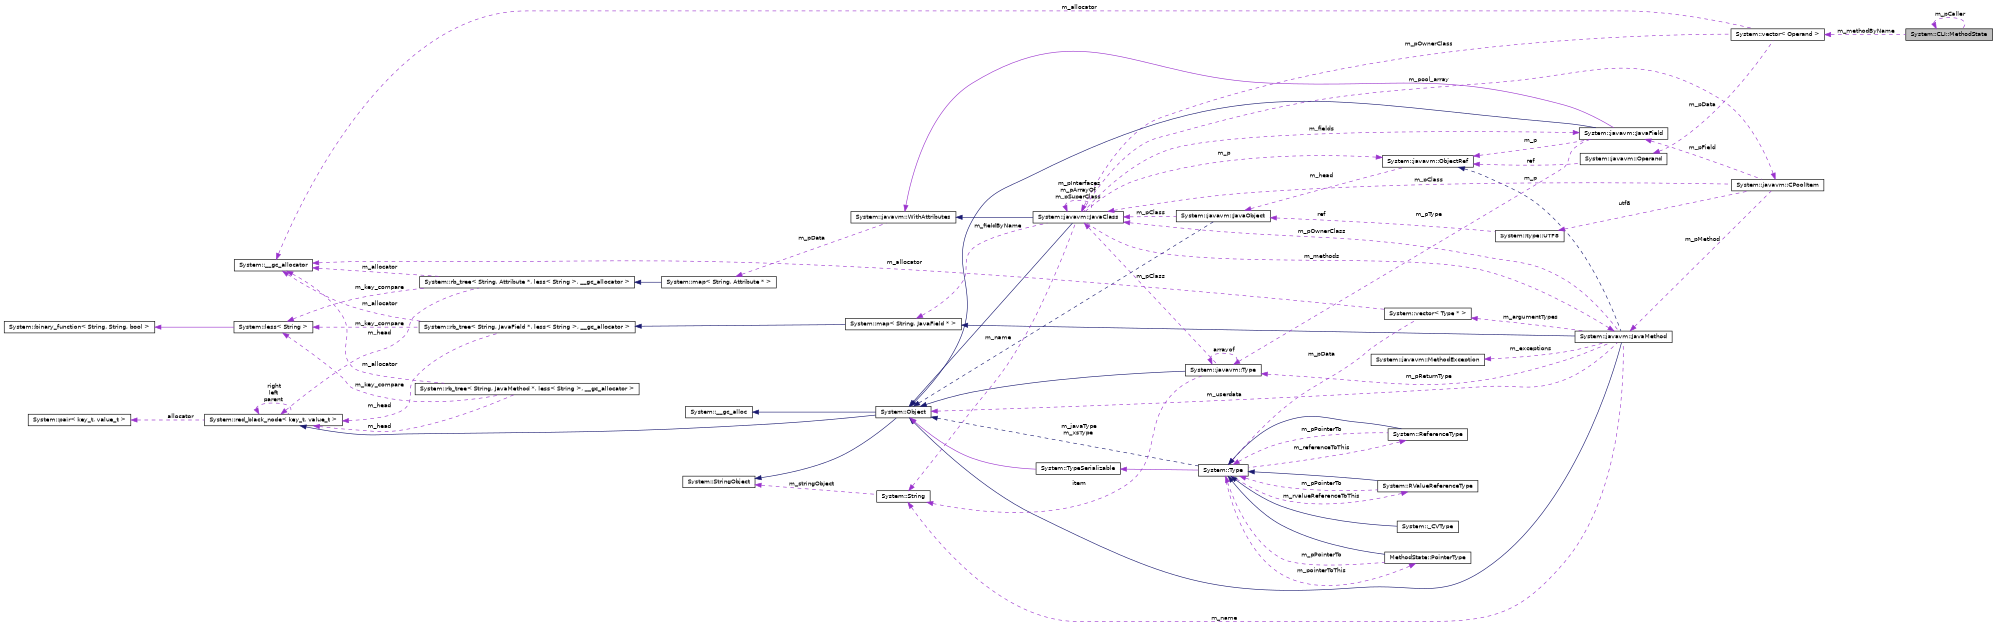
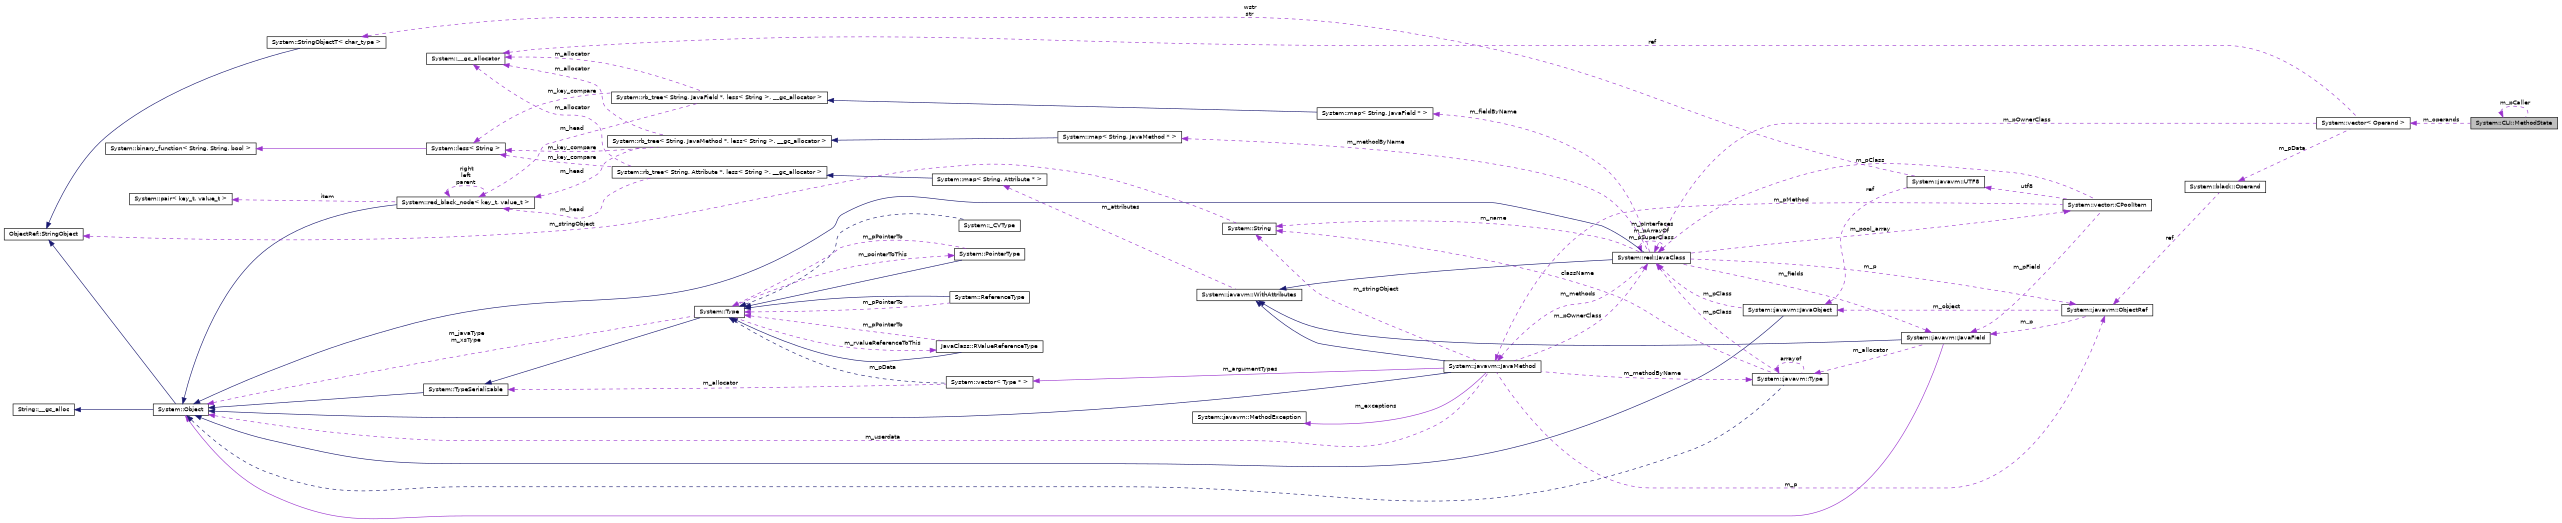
edge "System::vector< Operand >" -> "System::__gc_allocator": label " m_allocator" -> " ref"
edge "System::CLI::MethodState" -> "System::vector< Operand >": label " m_methodByName" -> " m_operands"
node "System::StringObjectT< char_type >": added
edge "System::javavm::JavaField" -> "System::javavm::WithAttributes": color darkorchid3 -> midnightblue
edge "System::javavm::JavaField" -> "System::Object": color midnightblue -> darkorchid3
node "System::map< String, JavaMethod * >": added
edge "System::javavm::JavaField" -> "System::javavm::ObjectRef": reversed
node "System::javavm::Operand": label "System::javavm::Operand" -> "System::black::Operand"
edge "System::javavm::ObjectRef" -> "System::javavm::JavaObject": label " m_head" -> " m_object"
node "System::javavm::CPoolItem": label "System::javavm::CPoolItem" -> "System::vector::CPoolItem"
edge "System::javavm::JavaField" -> "System::javavm::Type": label " m_pType" -> " m_allocator"
node "System::javavm::JavaClass": label "System::javavm::JavaClass" -> "System::red::JavaClass"
edge "System::javavm::JavaMethod" -> "System::javavm::ObjectRef": color midnightblue -> darkorchid3
node "System::type::UTF8": label "System::type::UTF8" -> "System::javavm::UTF8"
edge "System::javavm::WithAttributes" -> "System::map< String, Attribute * >": label " m_pData" -> " m_attributes"
edge "System::vector< Type * >" -> "System::__gc_allocator": now "System::vector< Type * >" -> "System::TypeSerializable"
edge "System::javavm::JavaObject" -> "System::Object": style dashed -> solid
edge "System::javavm::JavaMethod" -> "System::vector< Type * >": style dashed -> solid
edge "System::javavm::JavaMethod" -> "System::map< String, JavaField * >": now "System::javavm::JavaMethod" -> "System::javavm::WithAttributes"
edge "System::javavm::JavaMethod" -> "System::javavm::MethodException": style dashed -> solid
edge "System::javavm::JavaMethod" -> "System::javavm::Type": label " m_pReturnType" -> " m_methodByName"
edge "System::javavm::Type" -> "System::Object": style solid -> dashed
edge "System::vector< Type * >" -> "System::Type": color darkorchid3 -> midnightblue
node "System::__gc_alloc": label "System::__gc_alloc" -> "String::__gc_alloc"
edge "System::red_black_node< key_t, value_t >" -> "System::pair< key_t, value_t >": label " allocator" -> " item"
edge "System::Object" -> "System::red_black_node< key_t, value_t >": reversed
edge "System::Type" -> "System::Object": color midnightblue -> darkorchid3
edge "System::Type" -> "System::ReferenceType": removed, label "m_referenceToThis"
edge "System::TypeSerializable" -> "System::Object": color darkorchid3 -> midnightblue
edge "System::Type" -> "System::TypeSerializable": color darkorchid3 -> midnightblue
node "System::StringObject": label "System::StringObject" -> "ObjectRef::StringObject"
edge "System::javavm::Type" -> "System::String": label " item" -> " className"
node "System::RValueReferenceType": label "System::RValueReferenceType" -> "JavaClass::RValueReferenceType"
edge "System::_CVType" -> "System::Type": style solid -> dashed
node "MethodState::PointerType": label "MethodState::PointerType" -> "System::PointerType"
edge "System::javavm::JavaMethod" -> "System::String": label " m_name" -> " m_stringObject"
